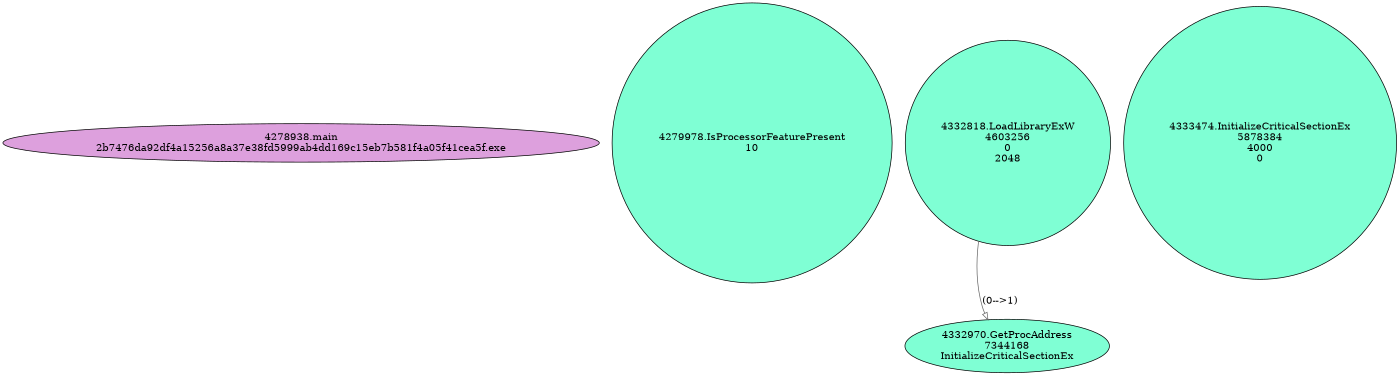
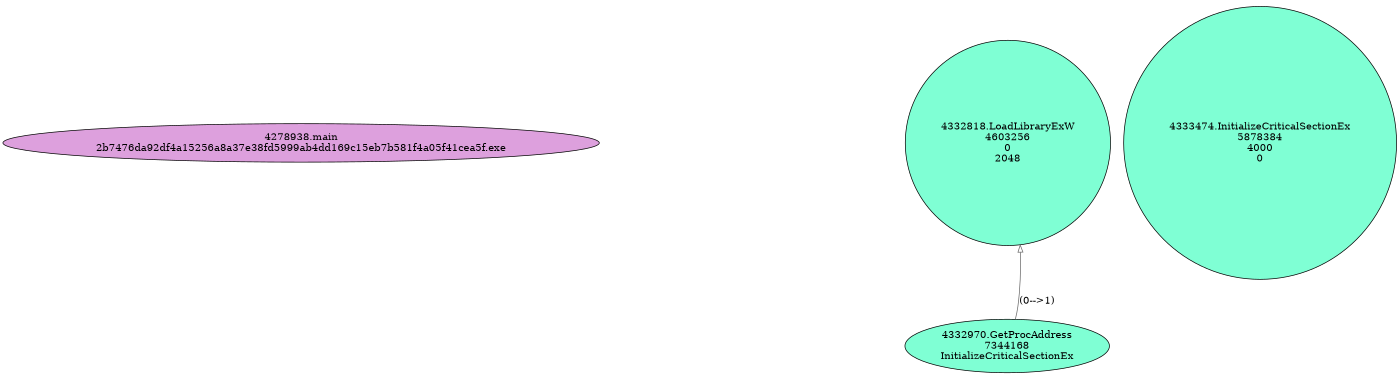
node "4279978.IsProcessorFeaturePresent 10": removed
edge "4332818.LoadLibraryExW 4603256 0 2048" -> "4332970.GetProcAddress 7344168 InitializeCriticalSectionEx": reversed
